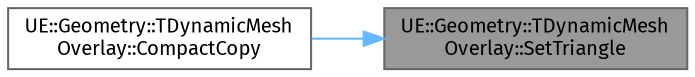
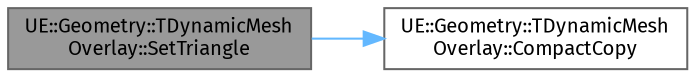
edge "UE::Geometry::TDynamicMesh Overlay::CompactCopy" -> "UE::Geometry::TDynamicMesh Overlay::SetTriangle": reversed
